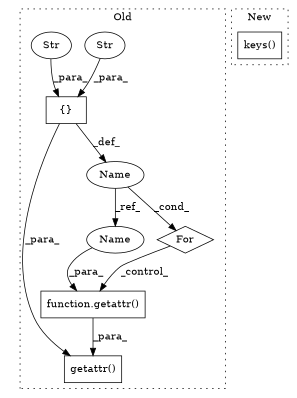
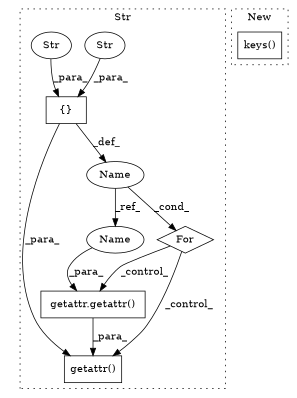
cluster "Old": label "Old" -> "Str"
node "function.getattr()": label "function.getattr()" -> "getattr.getattr()"
edge "For" -> "getattr()": added, label "_control_"
